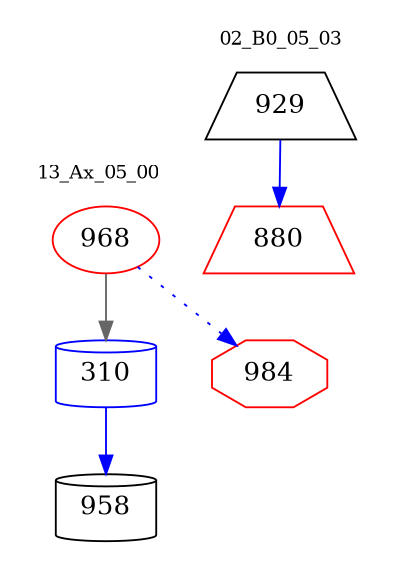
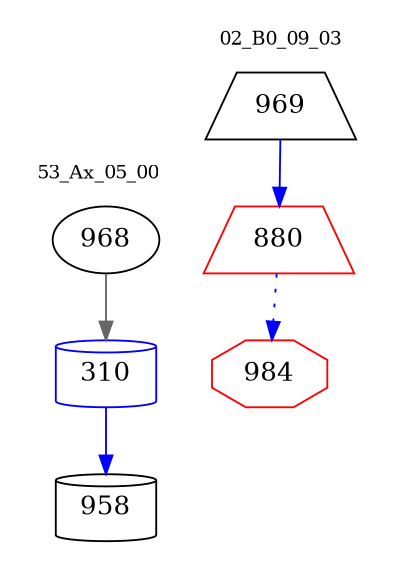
cluster "02_B0_05_03": label "02_B0_05_03" -> "02_B0_09_03"
node "929": label "929" -> "969"
cluster "13_Ax_05_00": label "13_Ax_05_00" -> "53_Ax_05_00"
node "968": color red -> black
edge "968" -> "984": now "880" -> "984"
